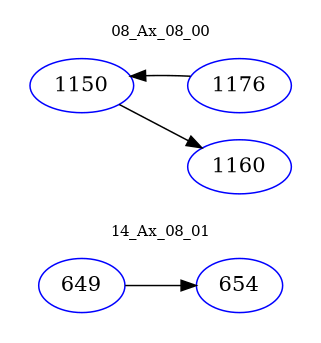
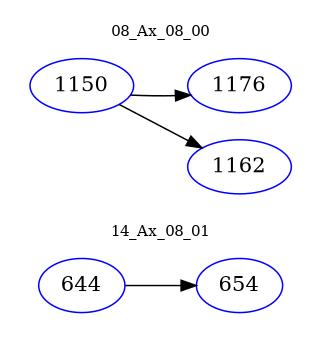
edge "1176" -> "1150": reversed
node "1160": label "1160" -> "1162"
node "649": label "649" -> "644"
